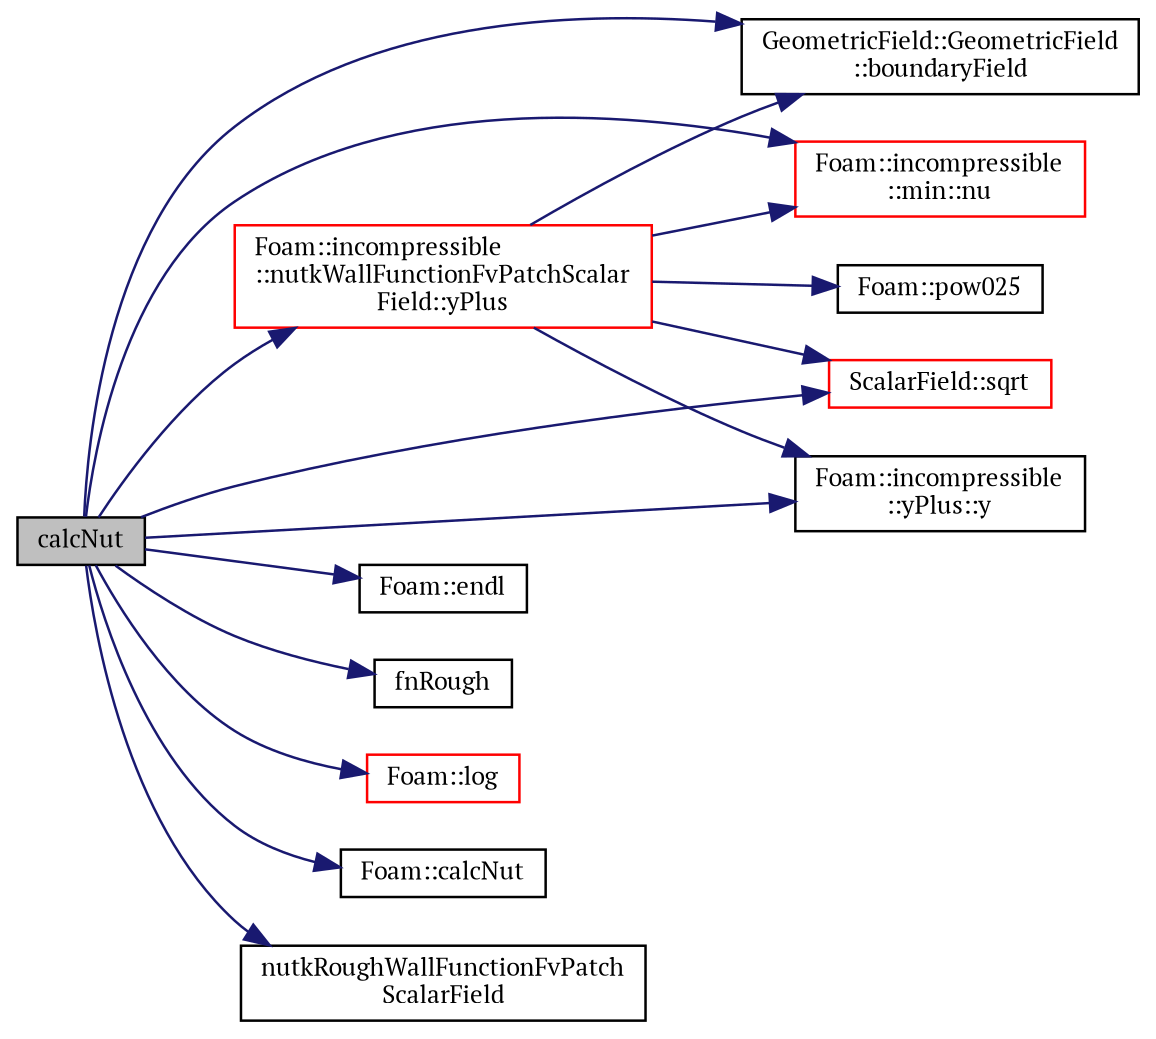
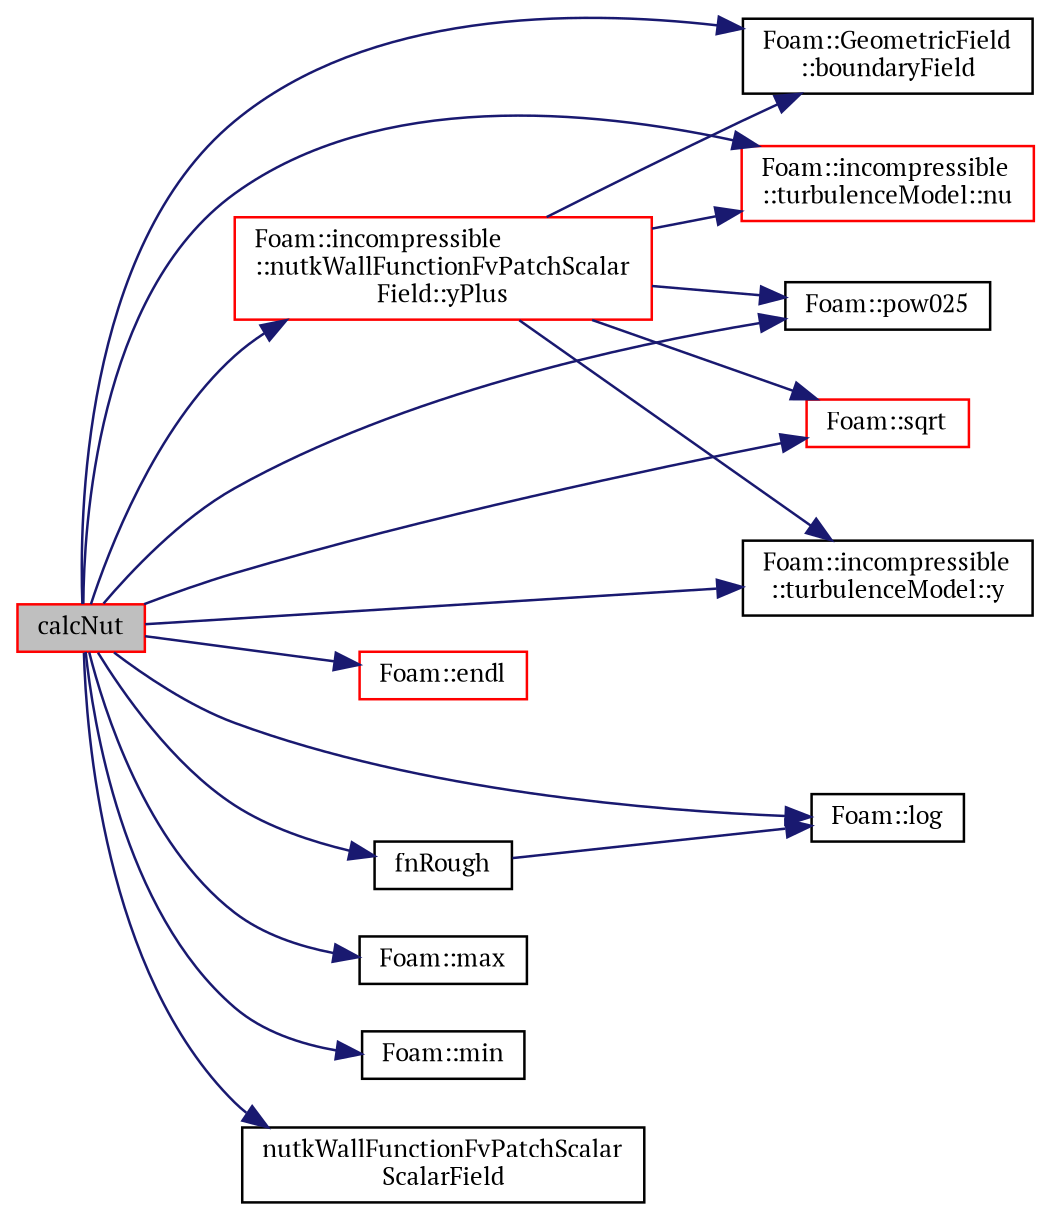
node "GeometricField::GeometricField ::boundaryField": label "GeometricField::GeometricField ::boundaryField" -> "Foam::GeometricField ::boundaryField"
node "Foam::incompressible ::min::nu": label "Foam::incompressible ::min::nu" -> "Foam::incompressible ::turbulenceModel::nu"
node "ScalarField::sqrt": label "ScalarField::sqrt" -> "Foam::sqrt"
edge "calcNut" -> "Foam::pow025": added
node "Foam::incompressible ::yPlus::y": label "Foam::incompressible ::yPlus::y" -> "Foam::incompressible ::turbulenceModel::y"
node "calcNut": color black -> red
node "Foam::endl": color black -> red
node "Foam::log": color red -> black
edge "fnRough" -> "Foam::log": added
node "Foam::calcNut": label "Foam::calcNut" -> "Foam::max"
node "nutkRoughWallFunctionFvPatch ScalarField": label "nutkRoughWallFunctionFvPatch ScalarField" -> "nutkWallFunctionFvPatchScalar ScalarField"
node "Foam::min": added
